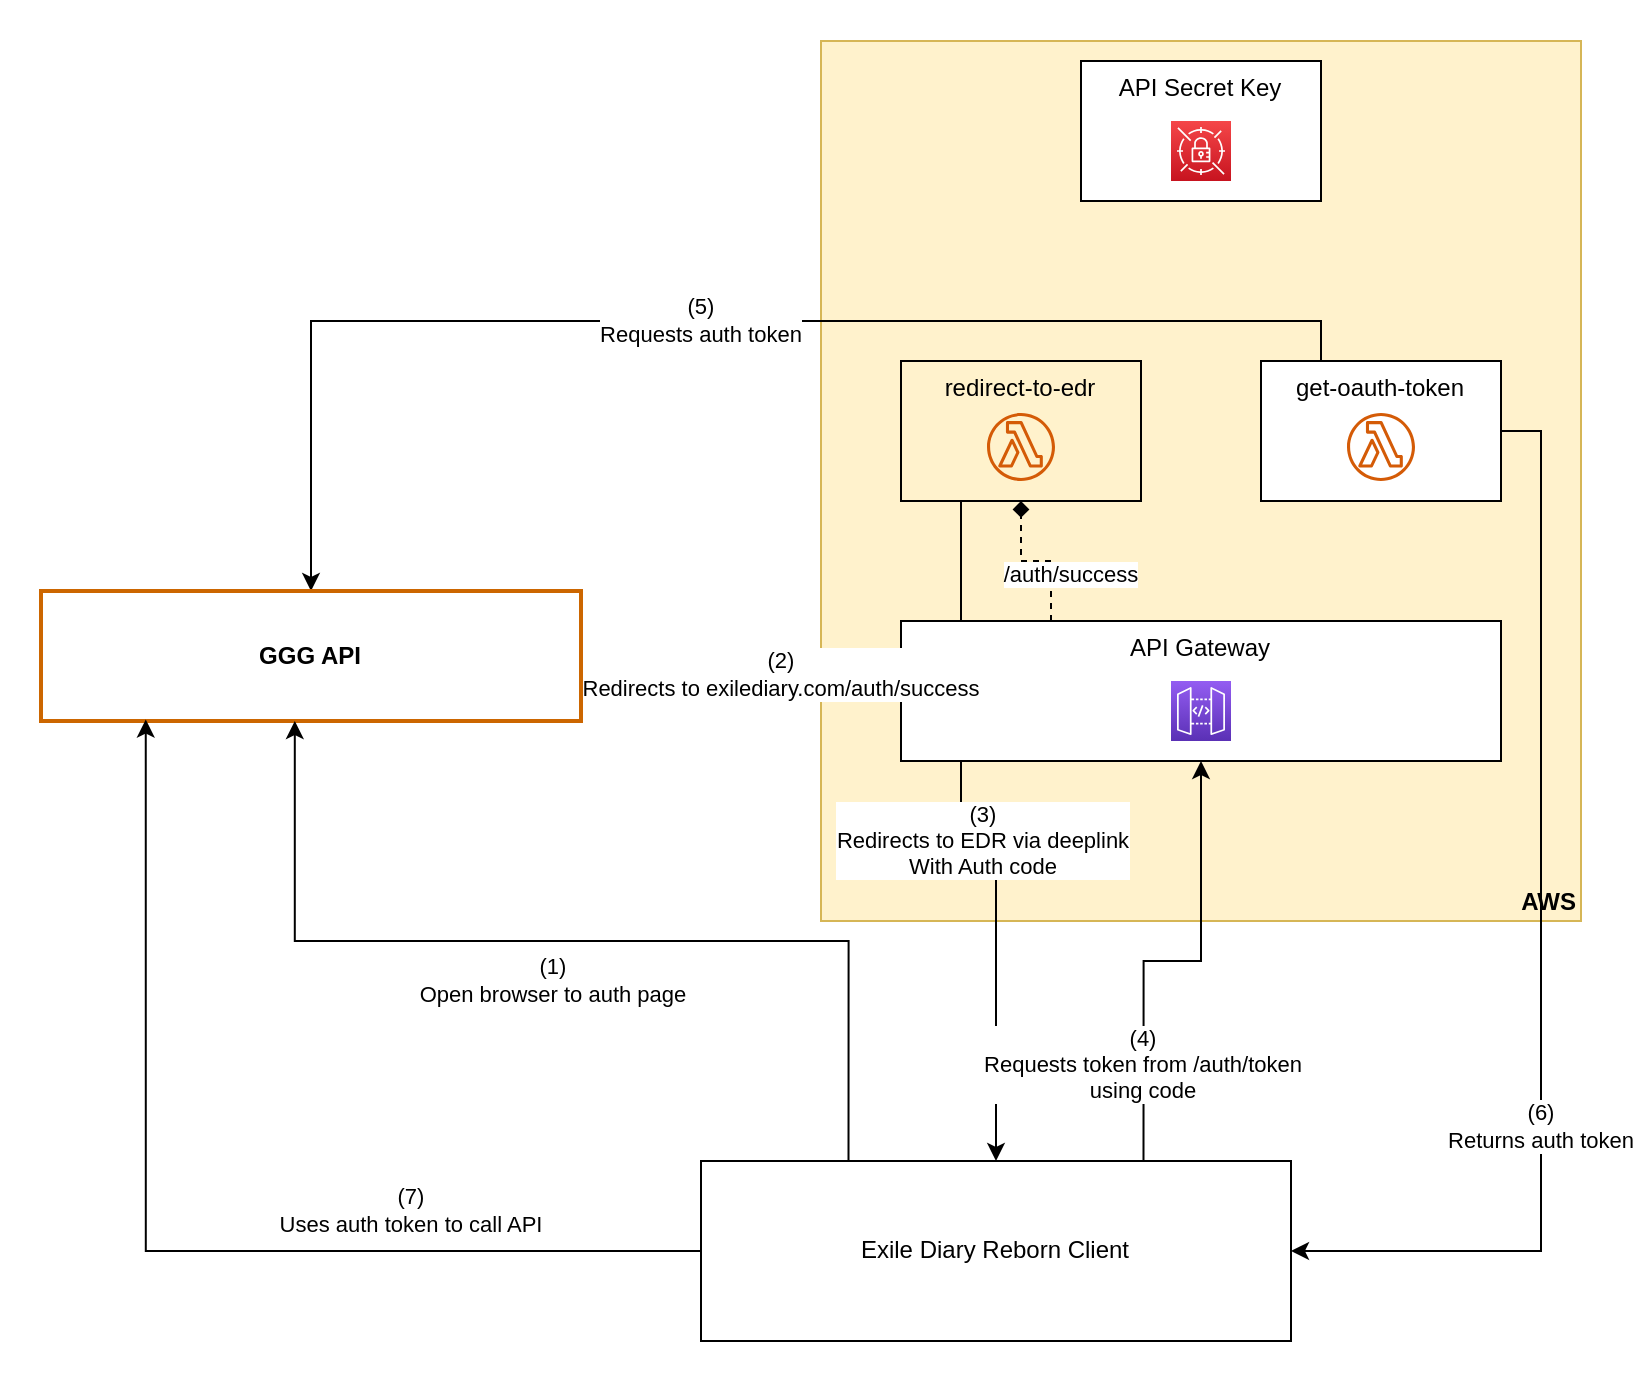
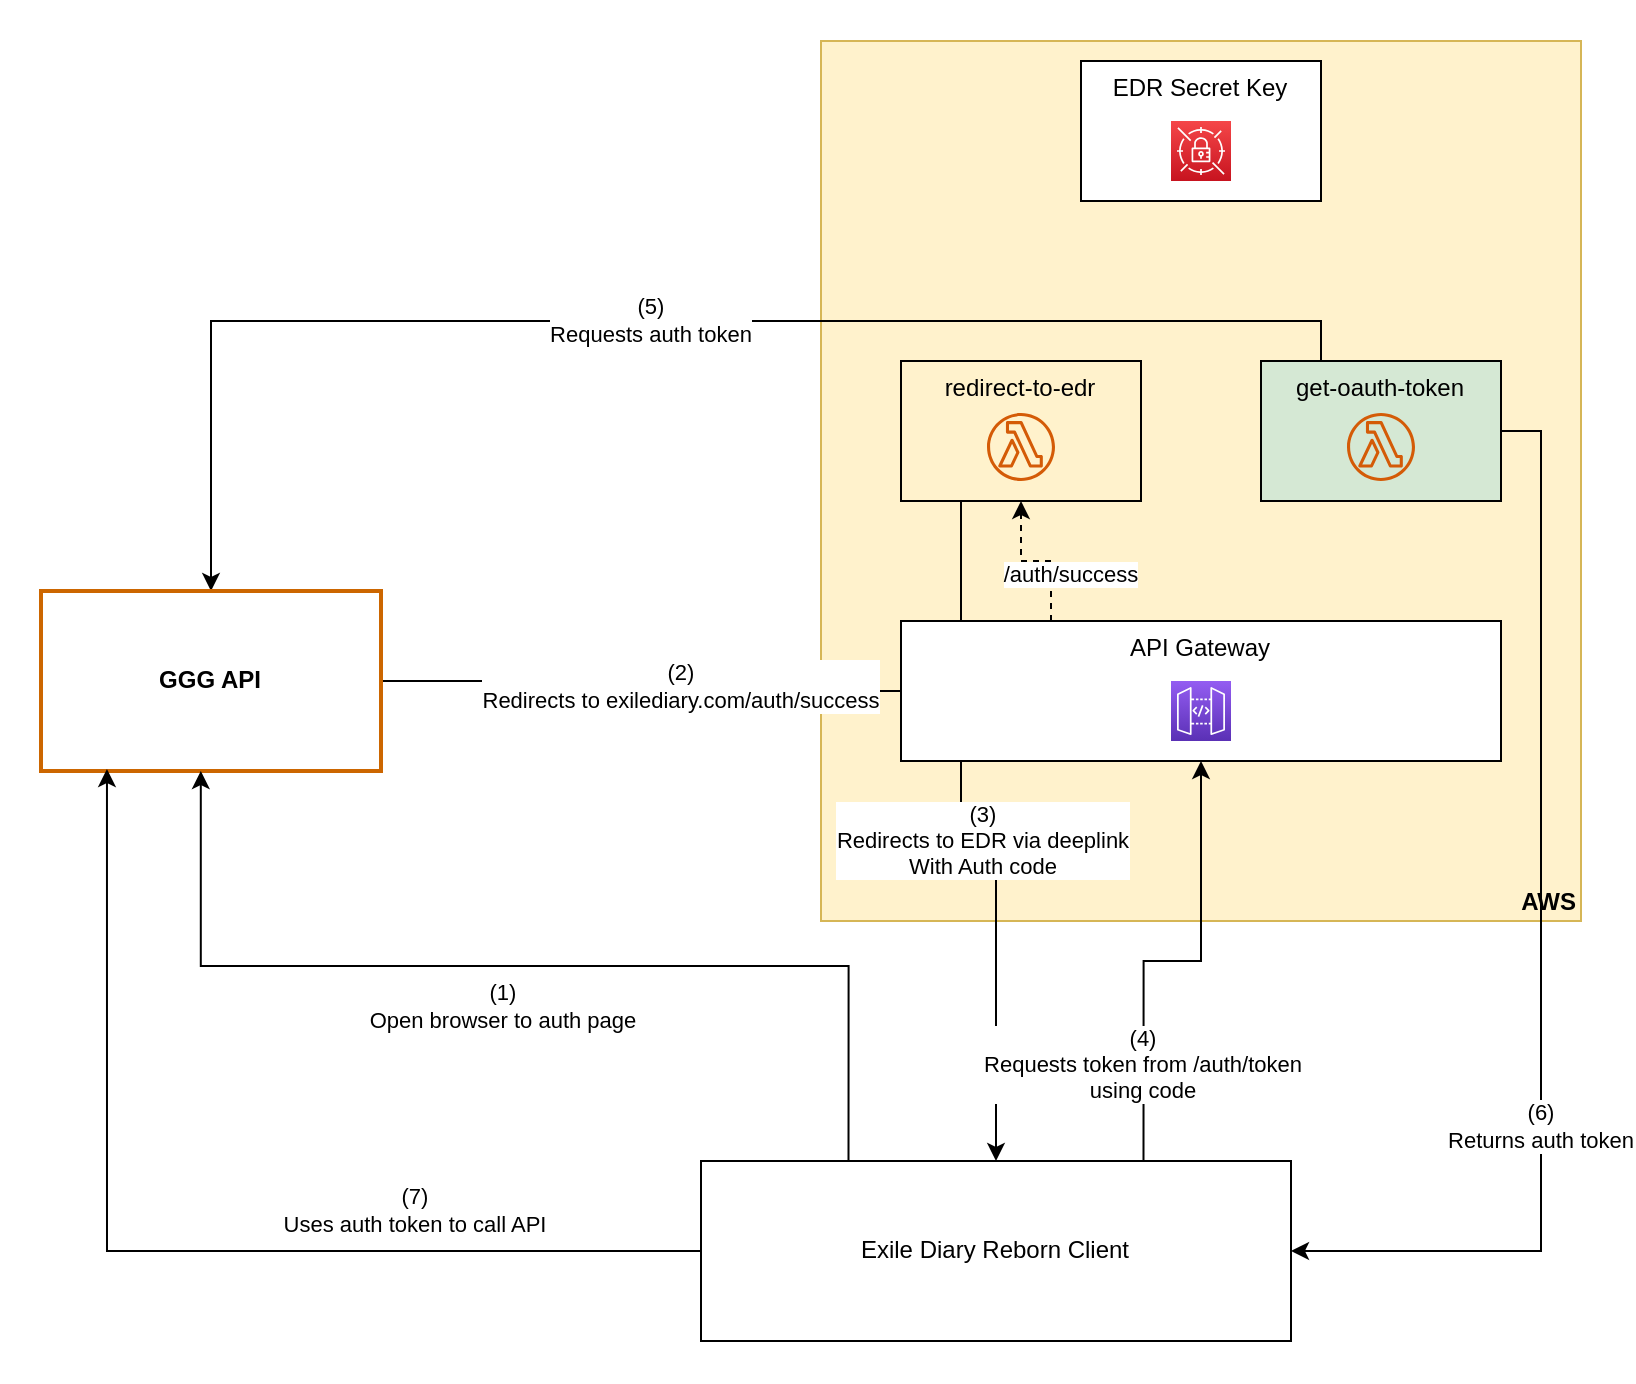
node "API Secret Key": label "API Secret Key" -> "EDR Secret Key"
node "get-oauth-token": fillcolor #ffffff -> #d5e8d4
edge "API Gateway" -> "redirect-to-edr": arrowhead diamond -> classic
node "GGG API": size 540x130 -> 340x180
